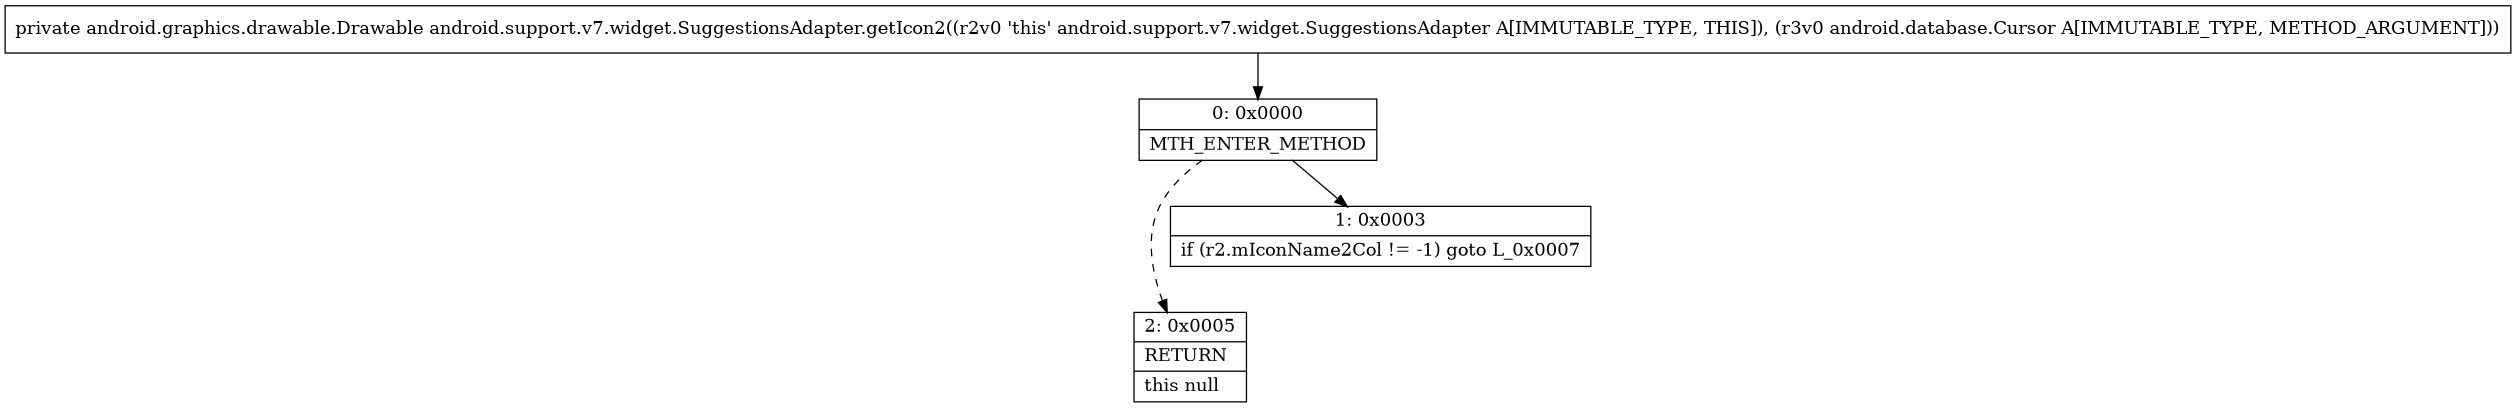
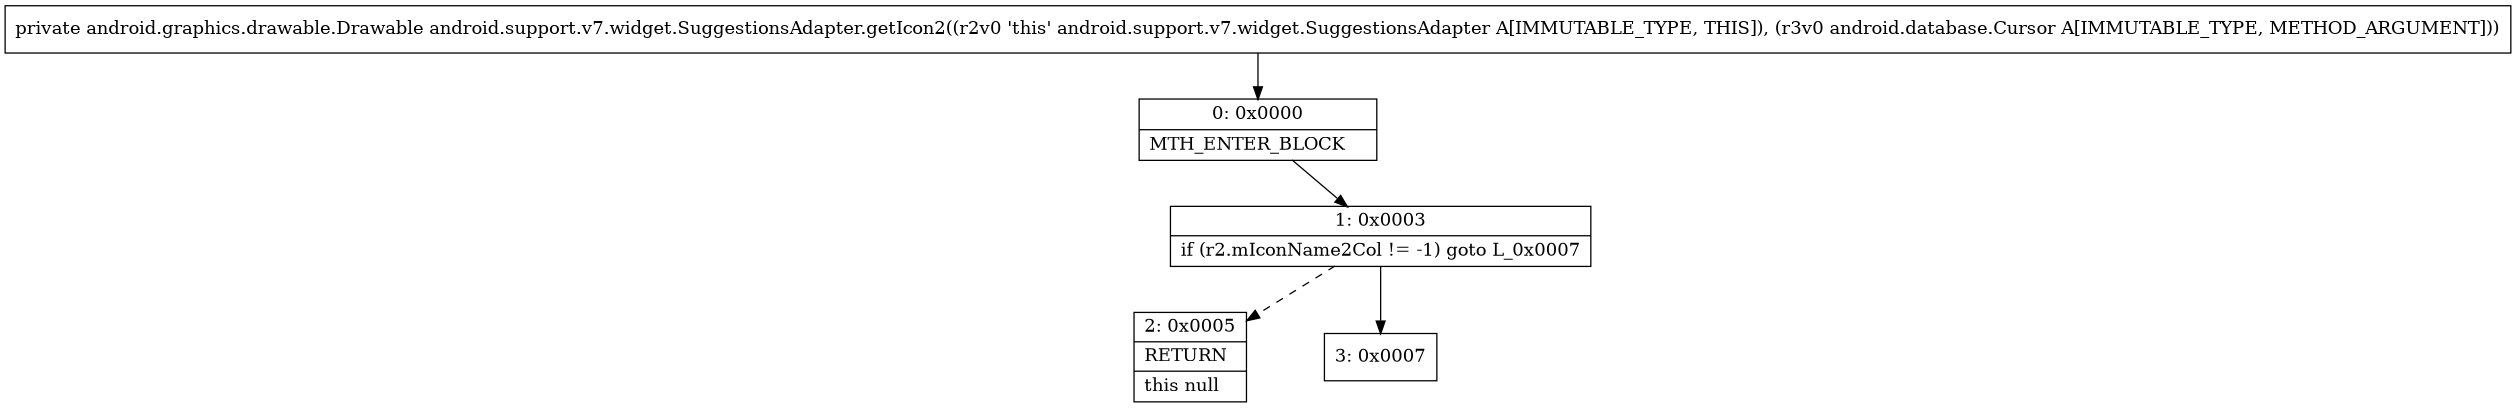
node "0: 0x0000": text "MTH_ENTER_METHOD" -> "MTH_ENTER_BLOCK"
edge "0: 0x0000" -> "2: 0x0005": now "1: 0x0003" -> "2: 0x0005"
node "3: 0x0007": added
